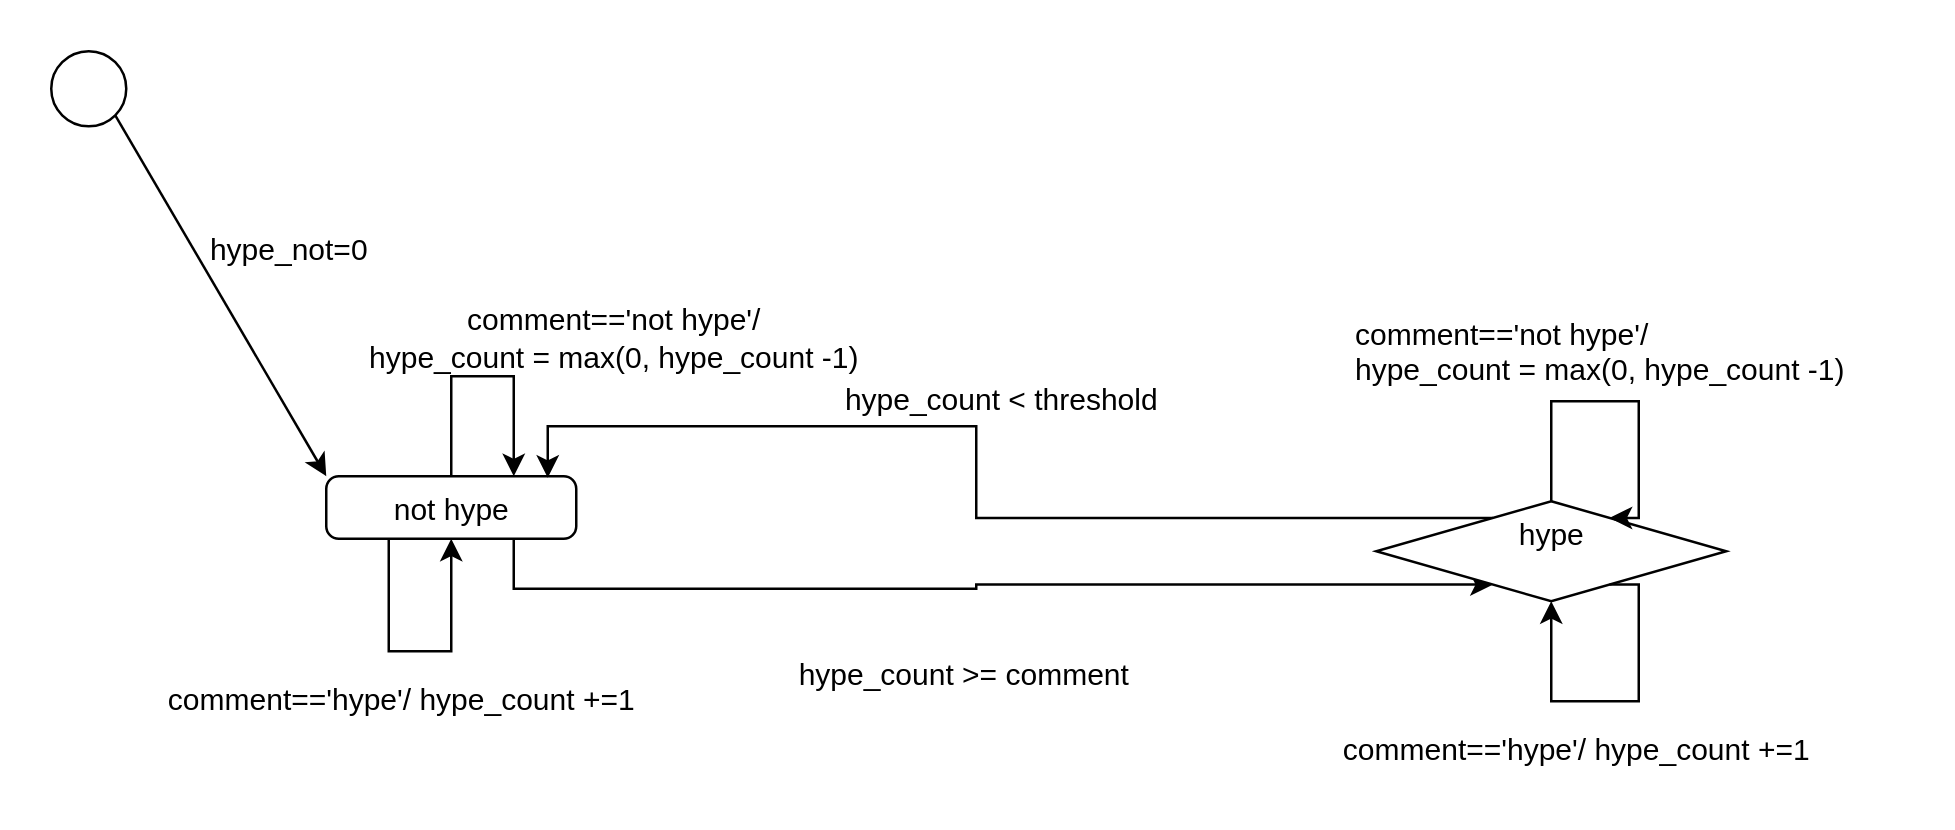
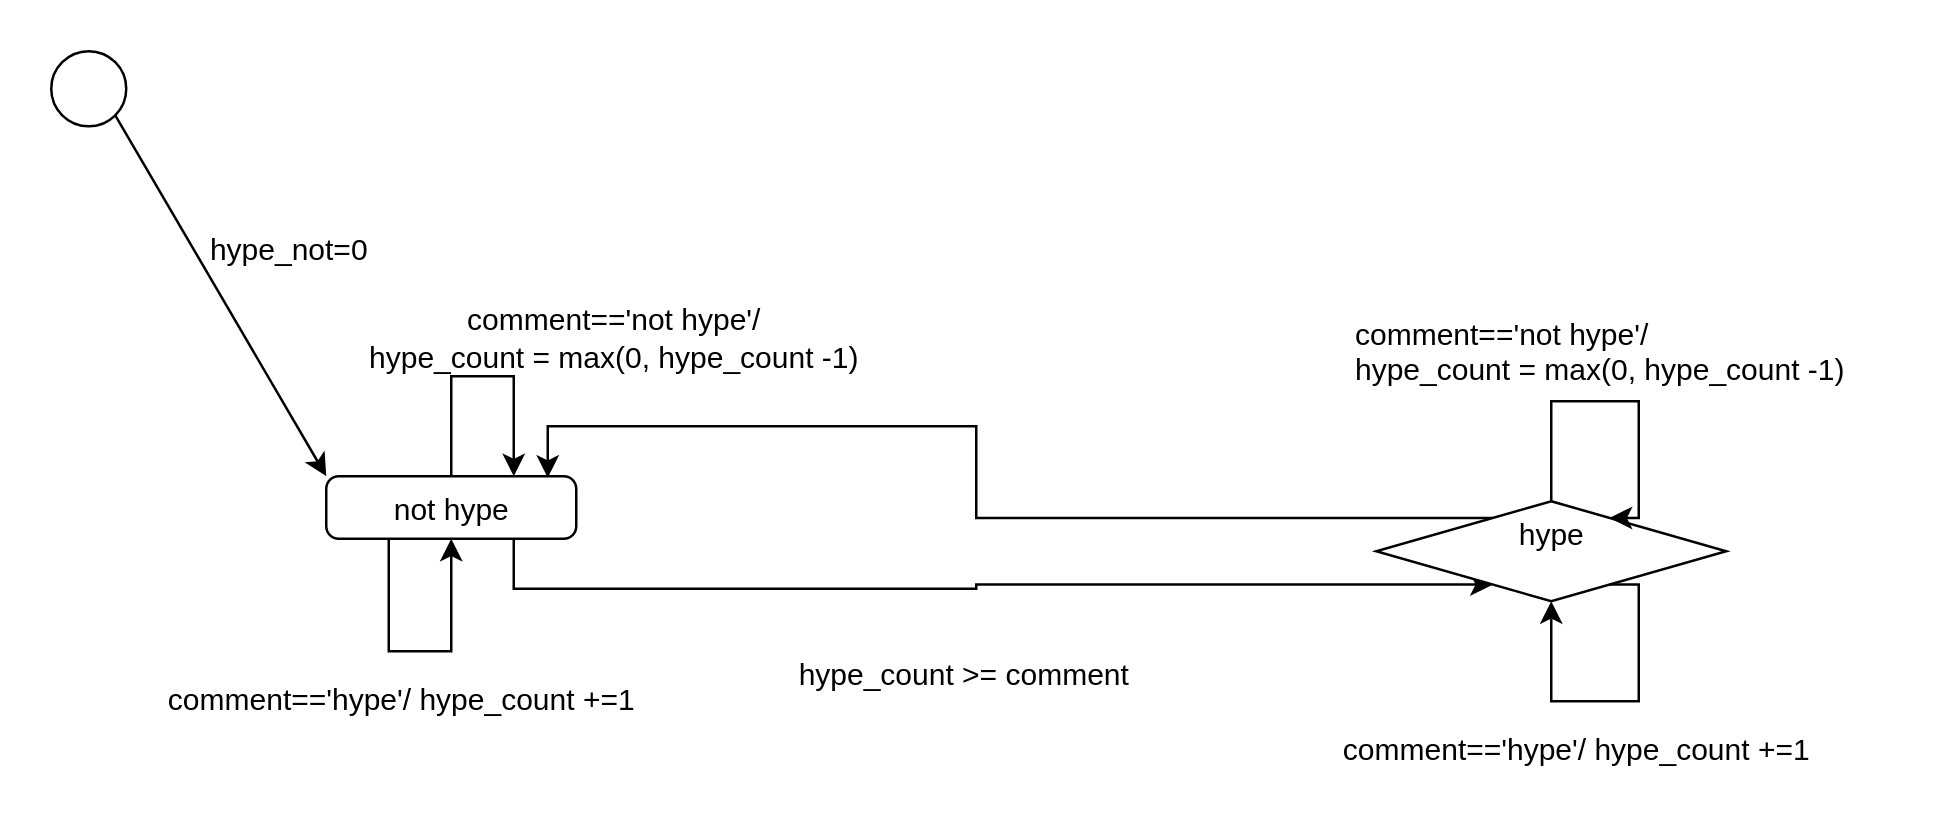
node "hype_count < threshold": removed
